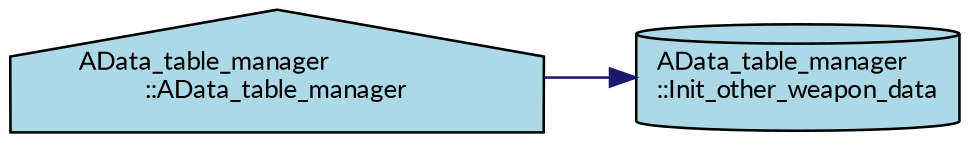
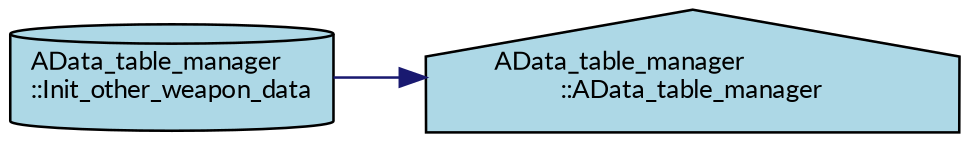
edge "AData_table_manager ::AData_table_manager" -> "AData_table_manager ::Init_other_weapon_data": reversed
